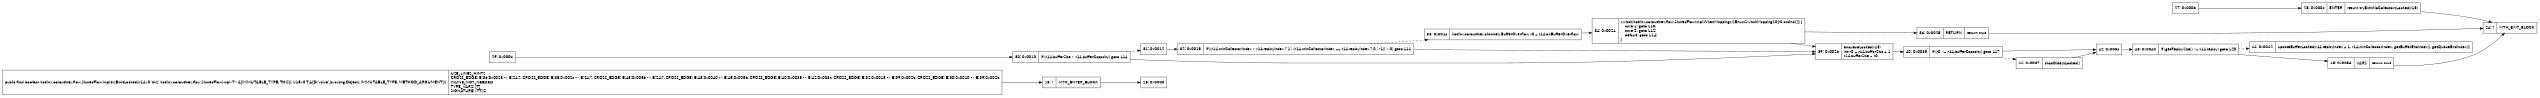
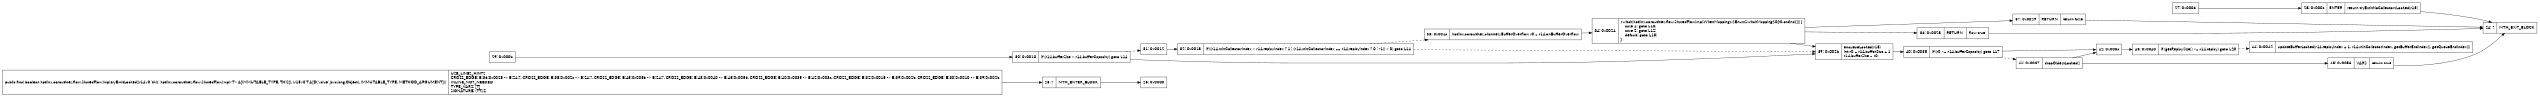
node "37: 0x0029": added
node "36: 0x0028": text "return true" -> "flow true"
node "34: 0x0024": text "default: goto L14;" -> "default: goto L15;"
edge "32: 0x0018" -> "39: 0x002b": style solid -> dashed
edge "43: 0x0040" -> "45: 0x0056": now "41: 0x0037" -> "45: 0x0056"
